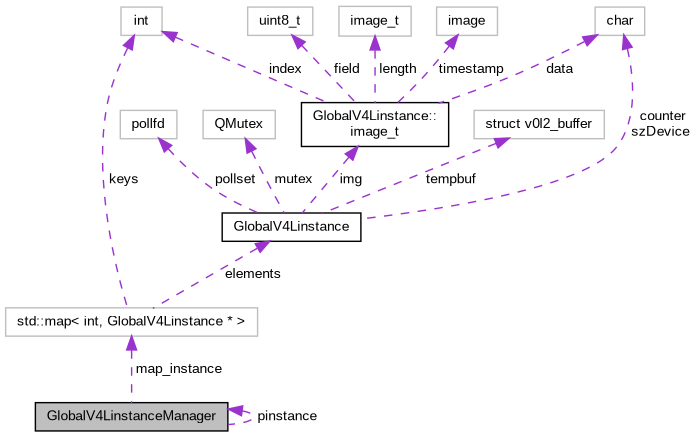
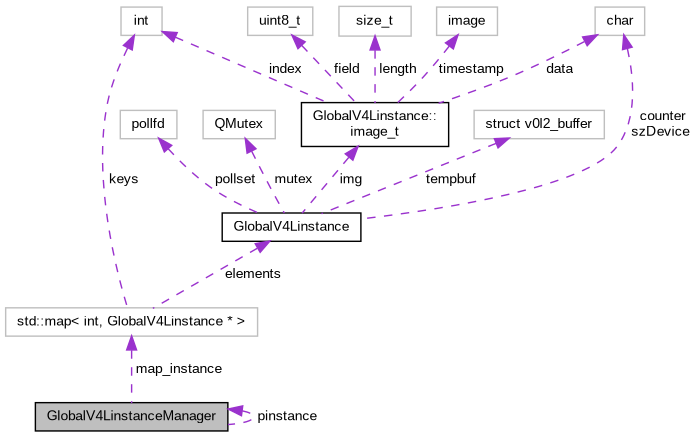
node "image_t": label "image_t" -> "size_t"
